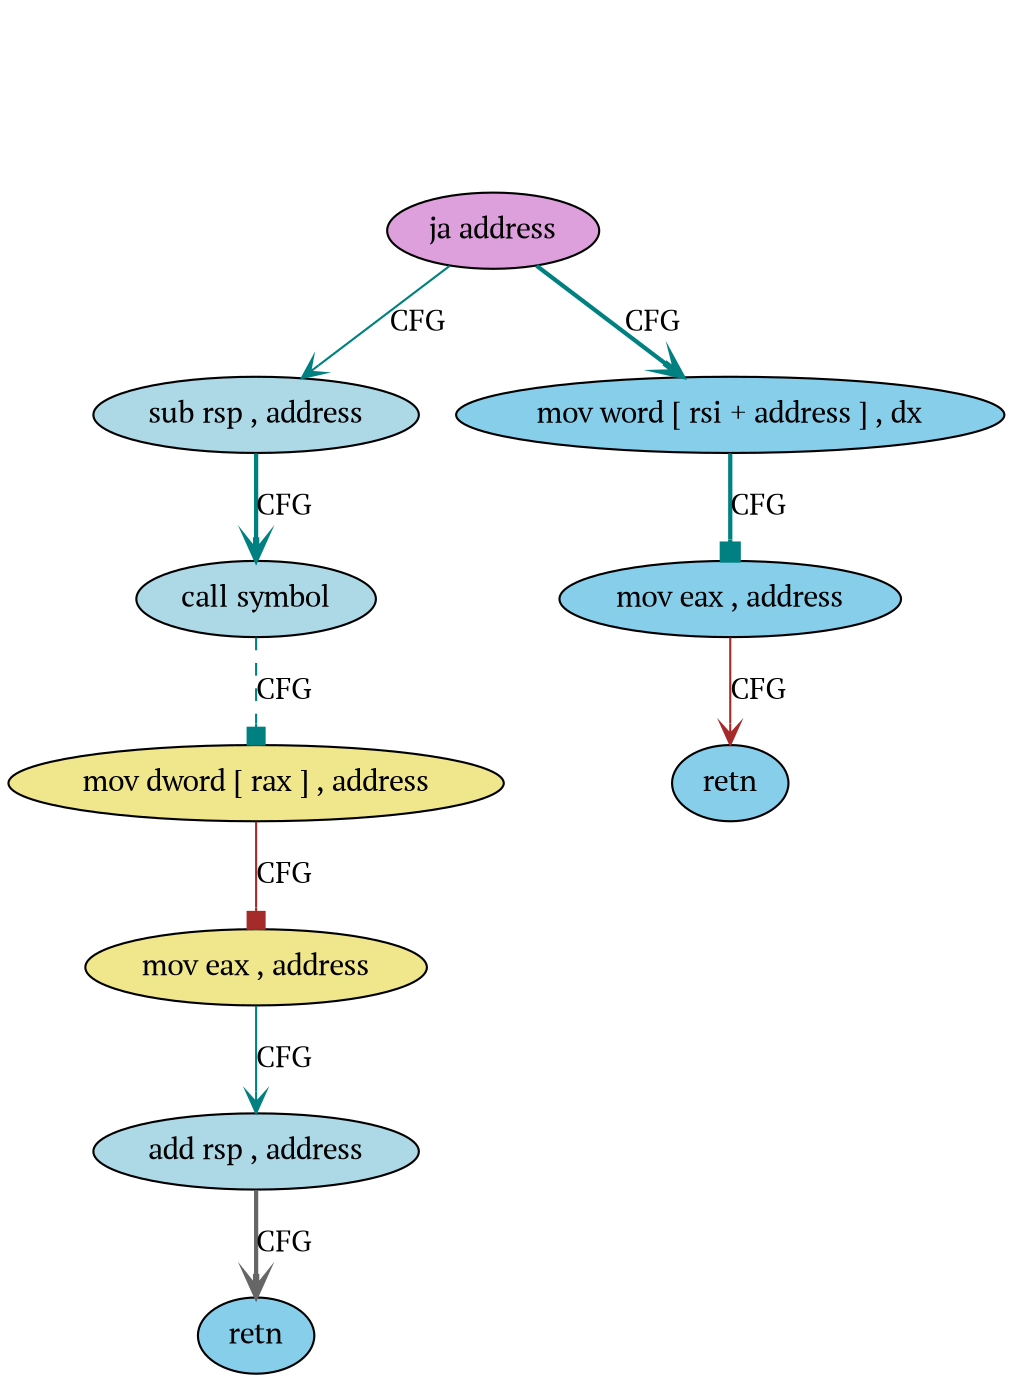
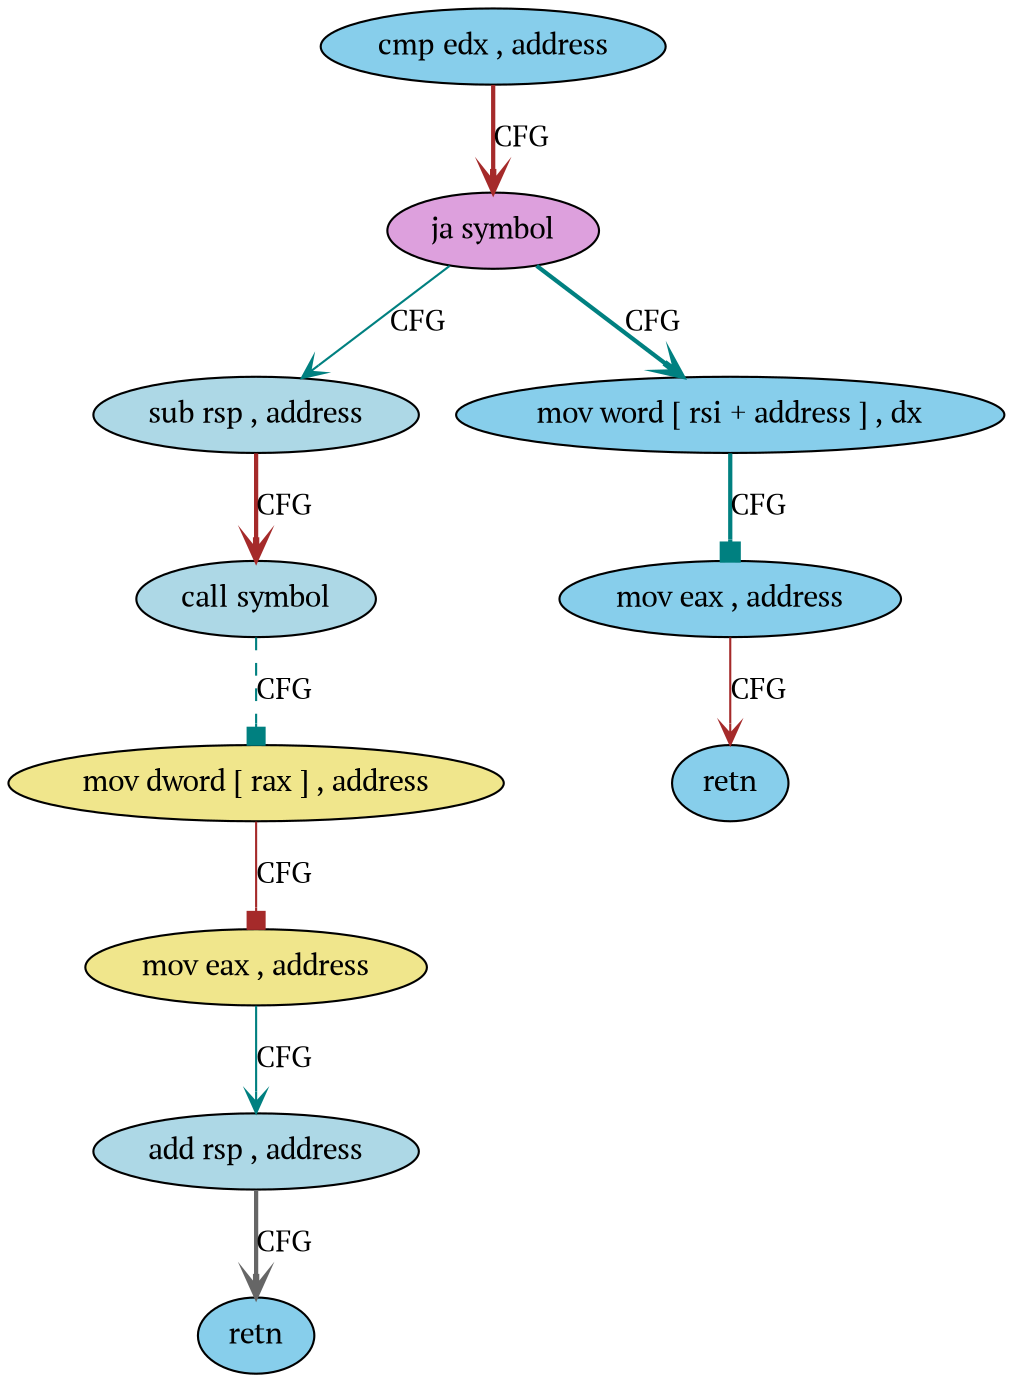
node "cmp edx , address": added
node "ja address": label "ja address" -> "ja symbol"
edge "sub rsp , address" -> "call symbol": color teal -> brown
